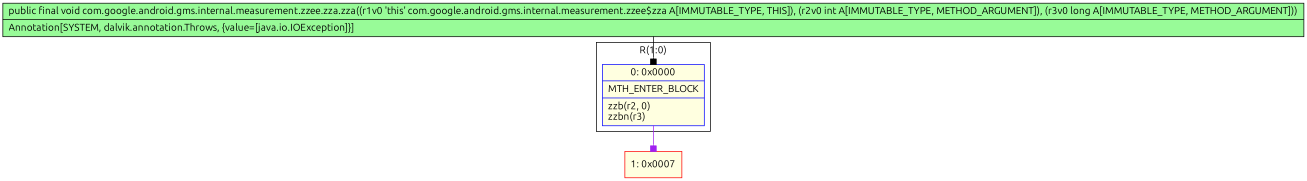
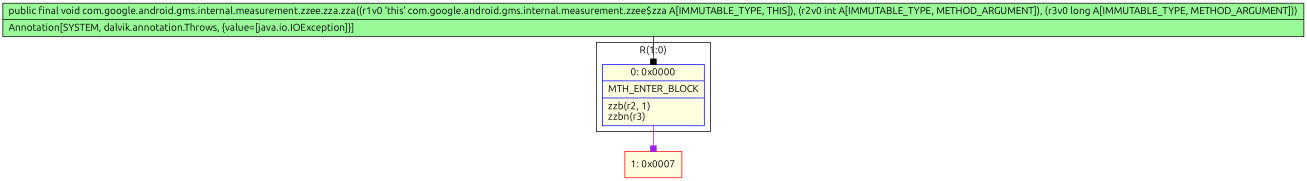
node "0: 0x0000": text "zzb(r2, 0)" -> "zzb(r2, 1)"
